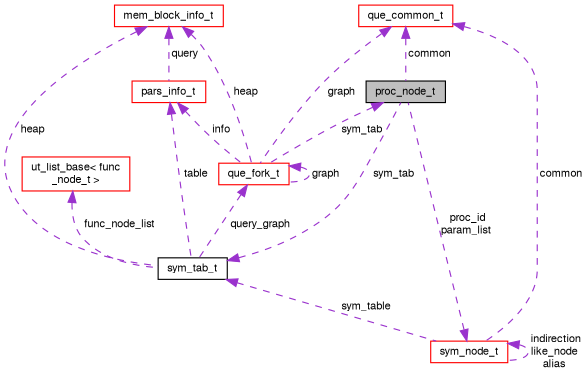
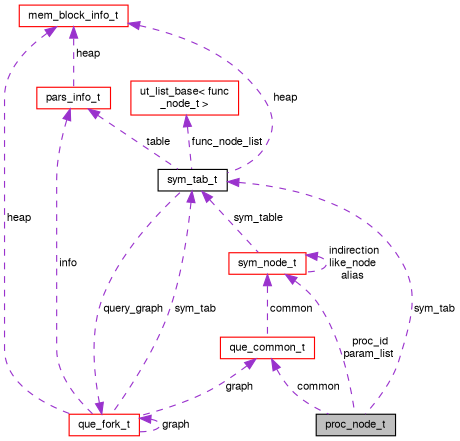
edge "pars_info_t" -> "mem_block_info_t": label " query" -> " heap"
edge "que_fork_t" -> "proc_node_t": now "que_fork_t" -> "sym_tab_t"
edge "sym_node_t" -> "que_common_t": reversed
